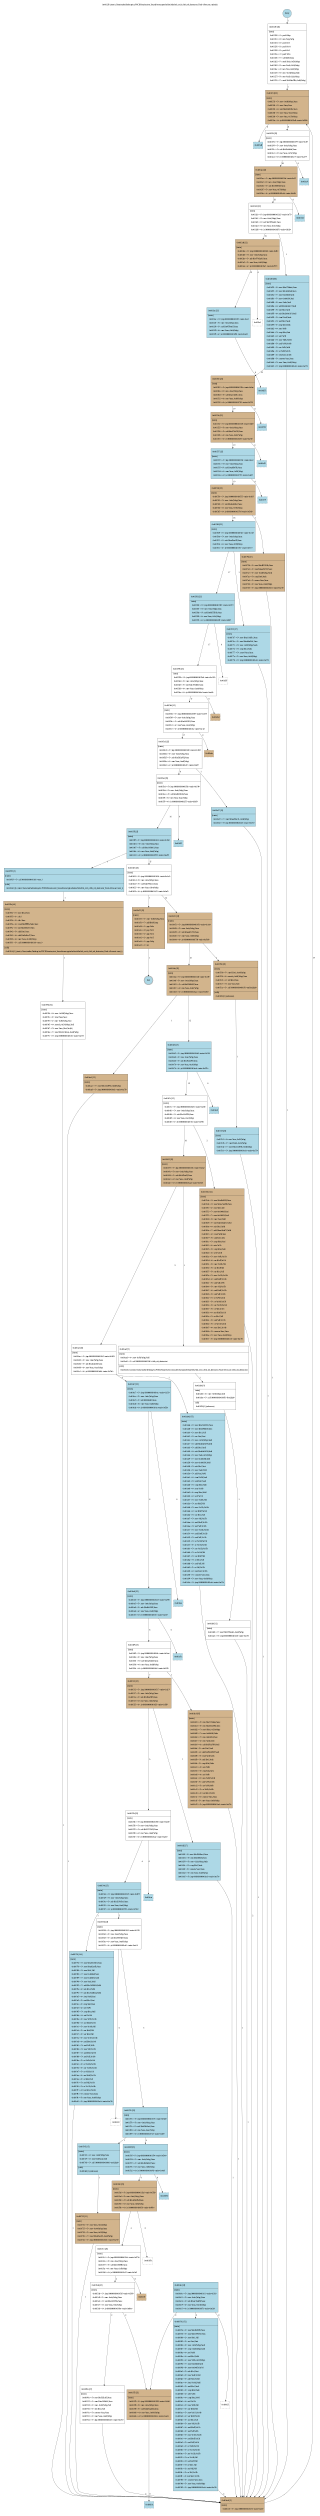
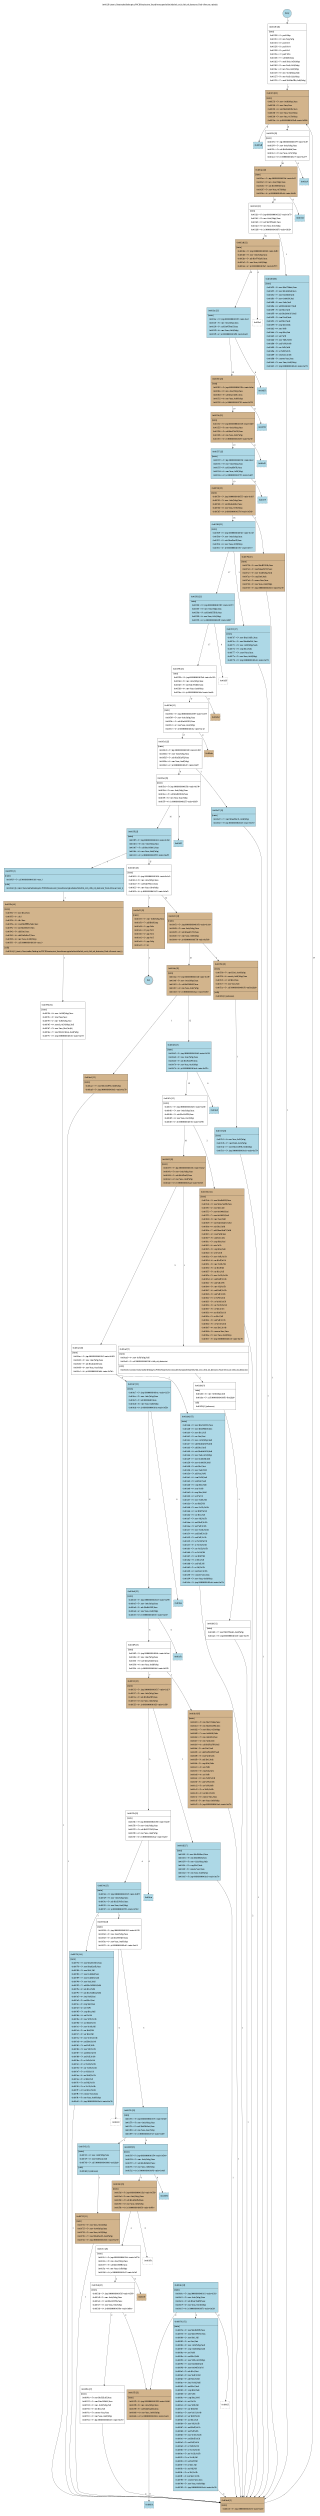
edge "0x401d70 [88]" -> "0x401305 [25]": now "0x4012ec [25]" -> "0x401305 [25]"
